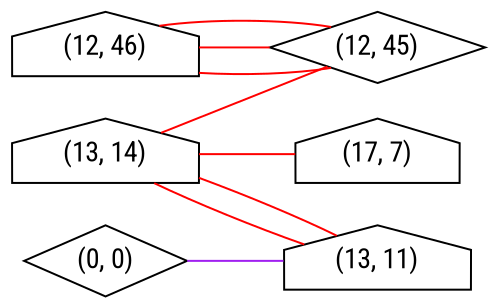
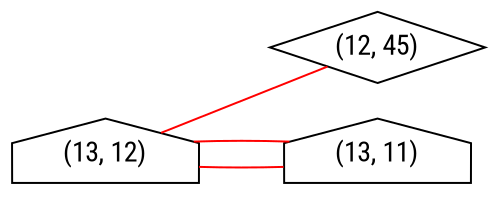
node "(12, 46)": removed
node "(13, 14)": label "(13, 14)" -> "(13, 12)"
node "(17, 7)": removed
node "(0, 0)": removed
